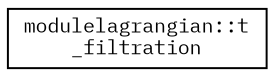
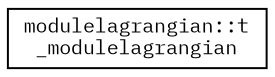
node "modulelagrangian::t _filtration": label "modulelagrangian::t _filtration" -> "modulelagrangian::t _modulelagrangian"
